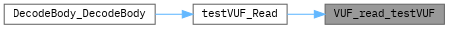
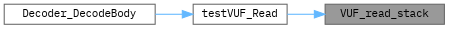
node "DecodeBody_DecodeBody": label "DecodeBody_DecodeBody" -> "Decoder_DecodeBody"
node "VUF_read_testVUF": label "VUF_read_testVUF" -> "VUF_read_stack"
